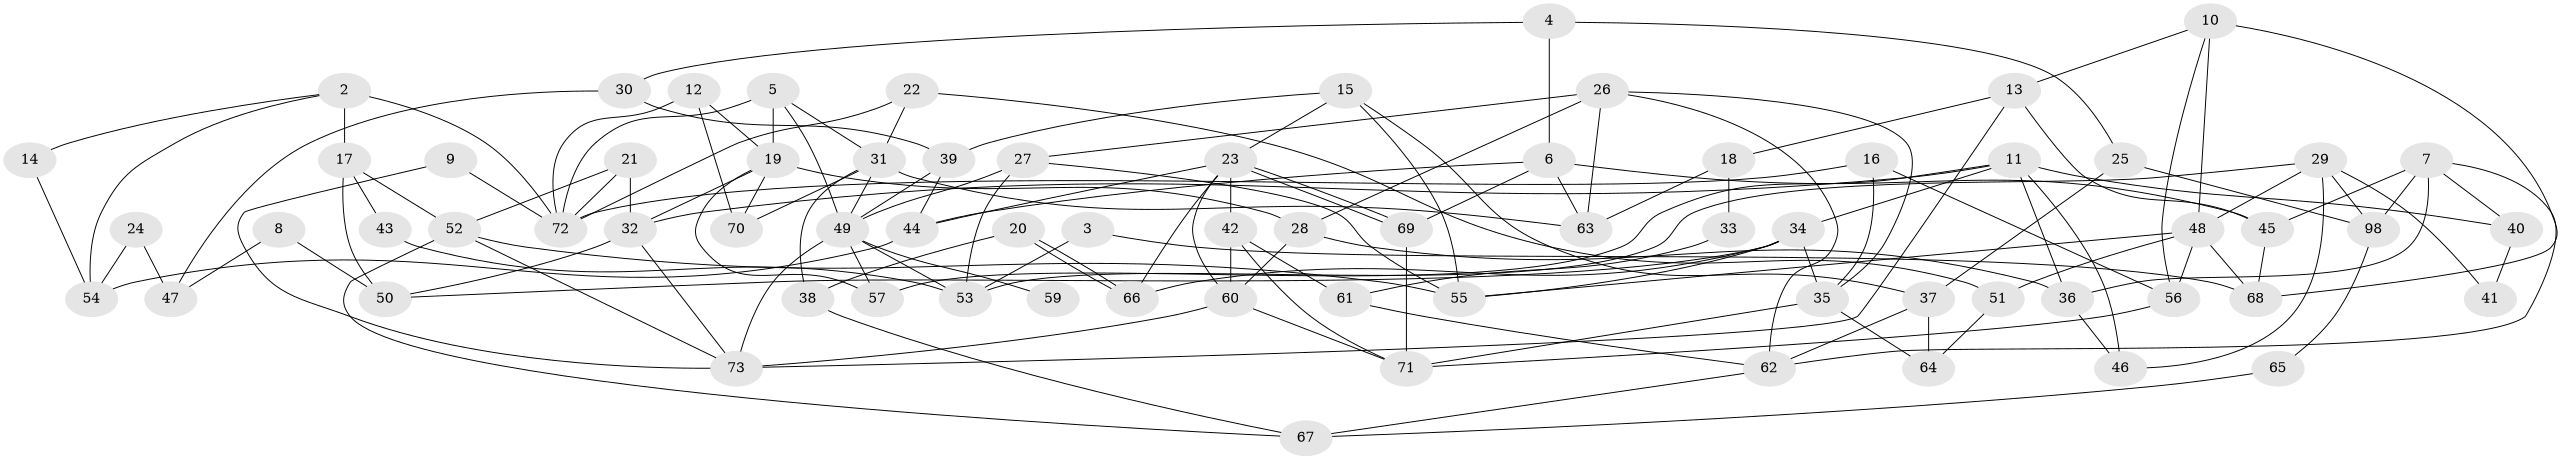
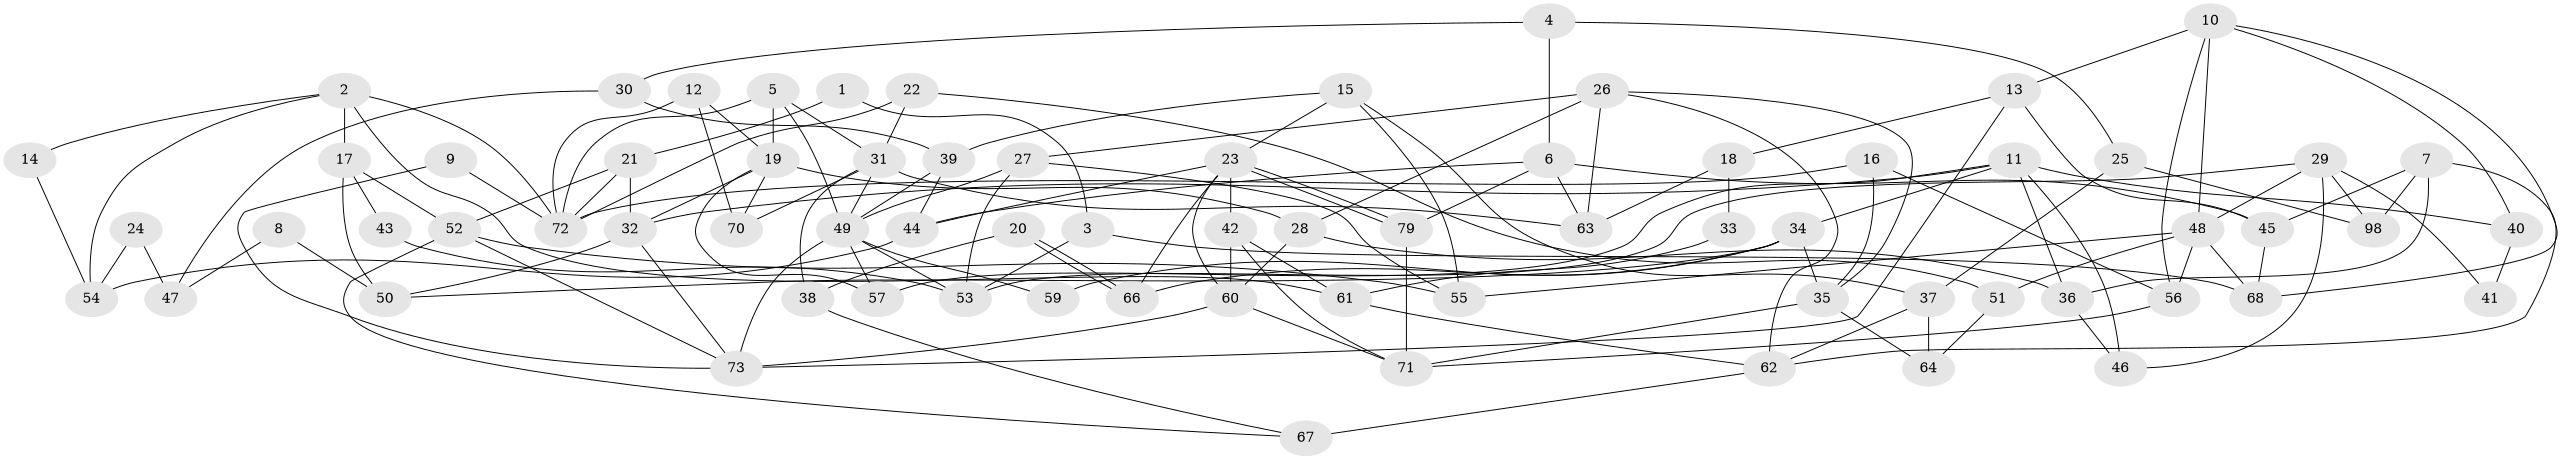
node "1": added
edge "7" -- "40": now "10" -- "40"
node "69": label "69" -> "79"
edge "2" -- "61": added
edge "34" -- "55": now "34" -- "59"
node "65": removed
